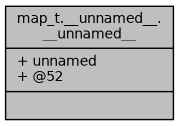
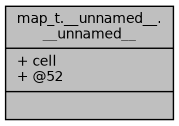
node "map_t.__unnamed__.": text "+ unnamed" -> "+ cell"
